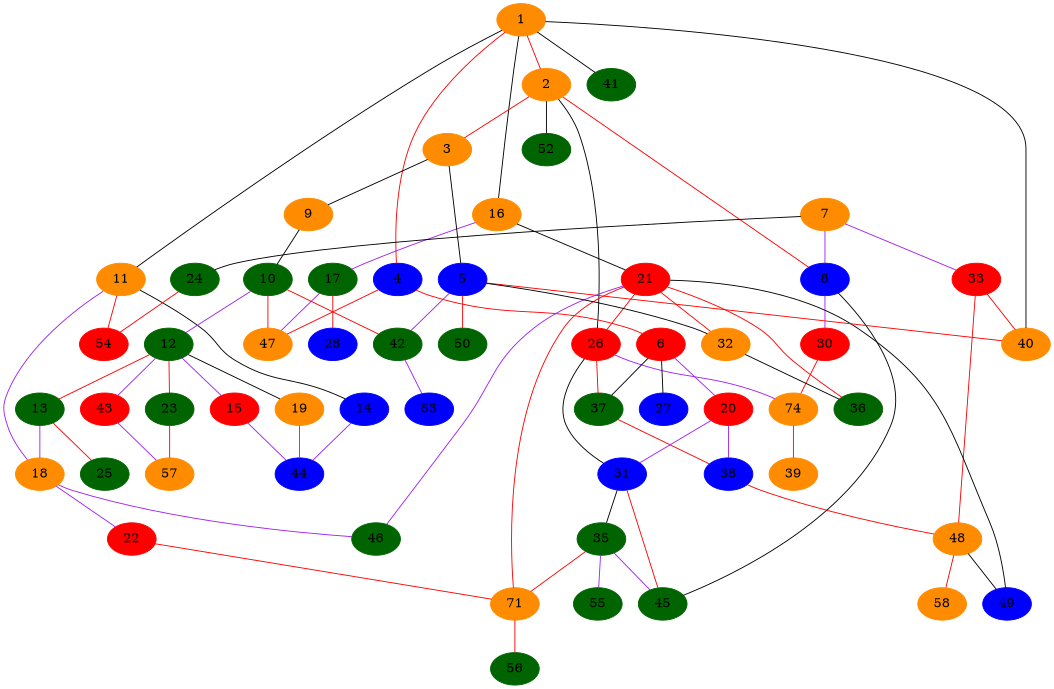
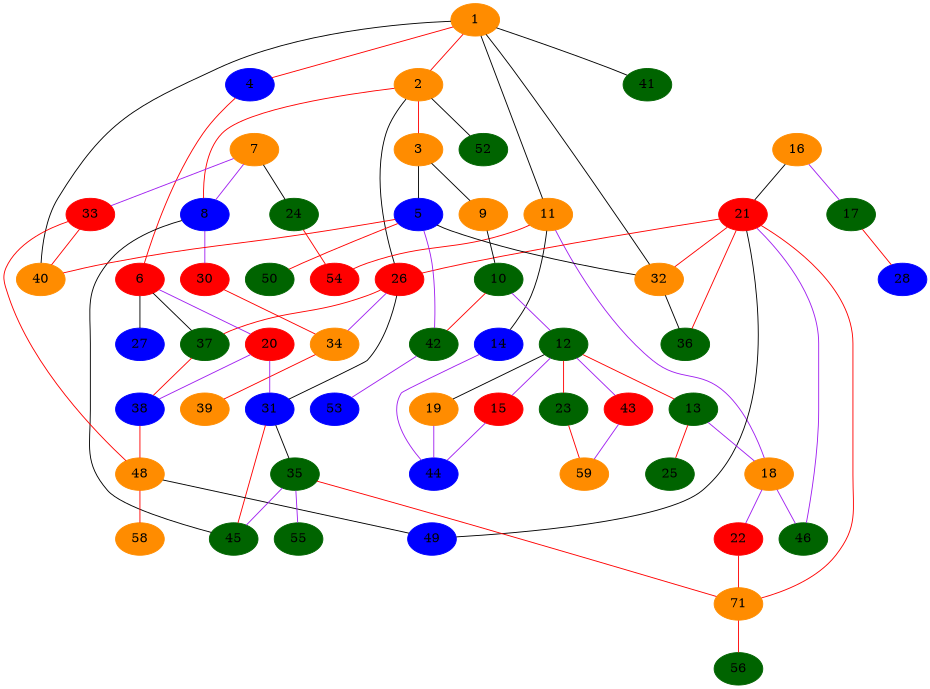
edge "1" -- "16": now "1" -- "32"
node "47": removed
node "74": label "74" -> "34"
node "57": label "57" -> "59"
